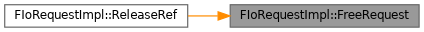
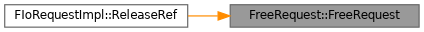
node "FIoRequestImpl::FreeRequest": label "FIoRequestImpl::FreeRequest" -> "FreeRequest::FreeRequest"
